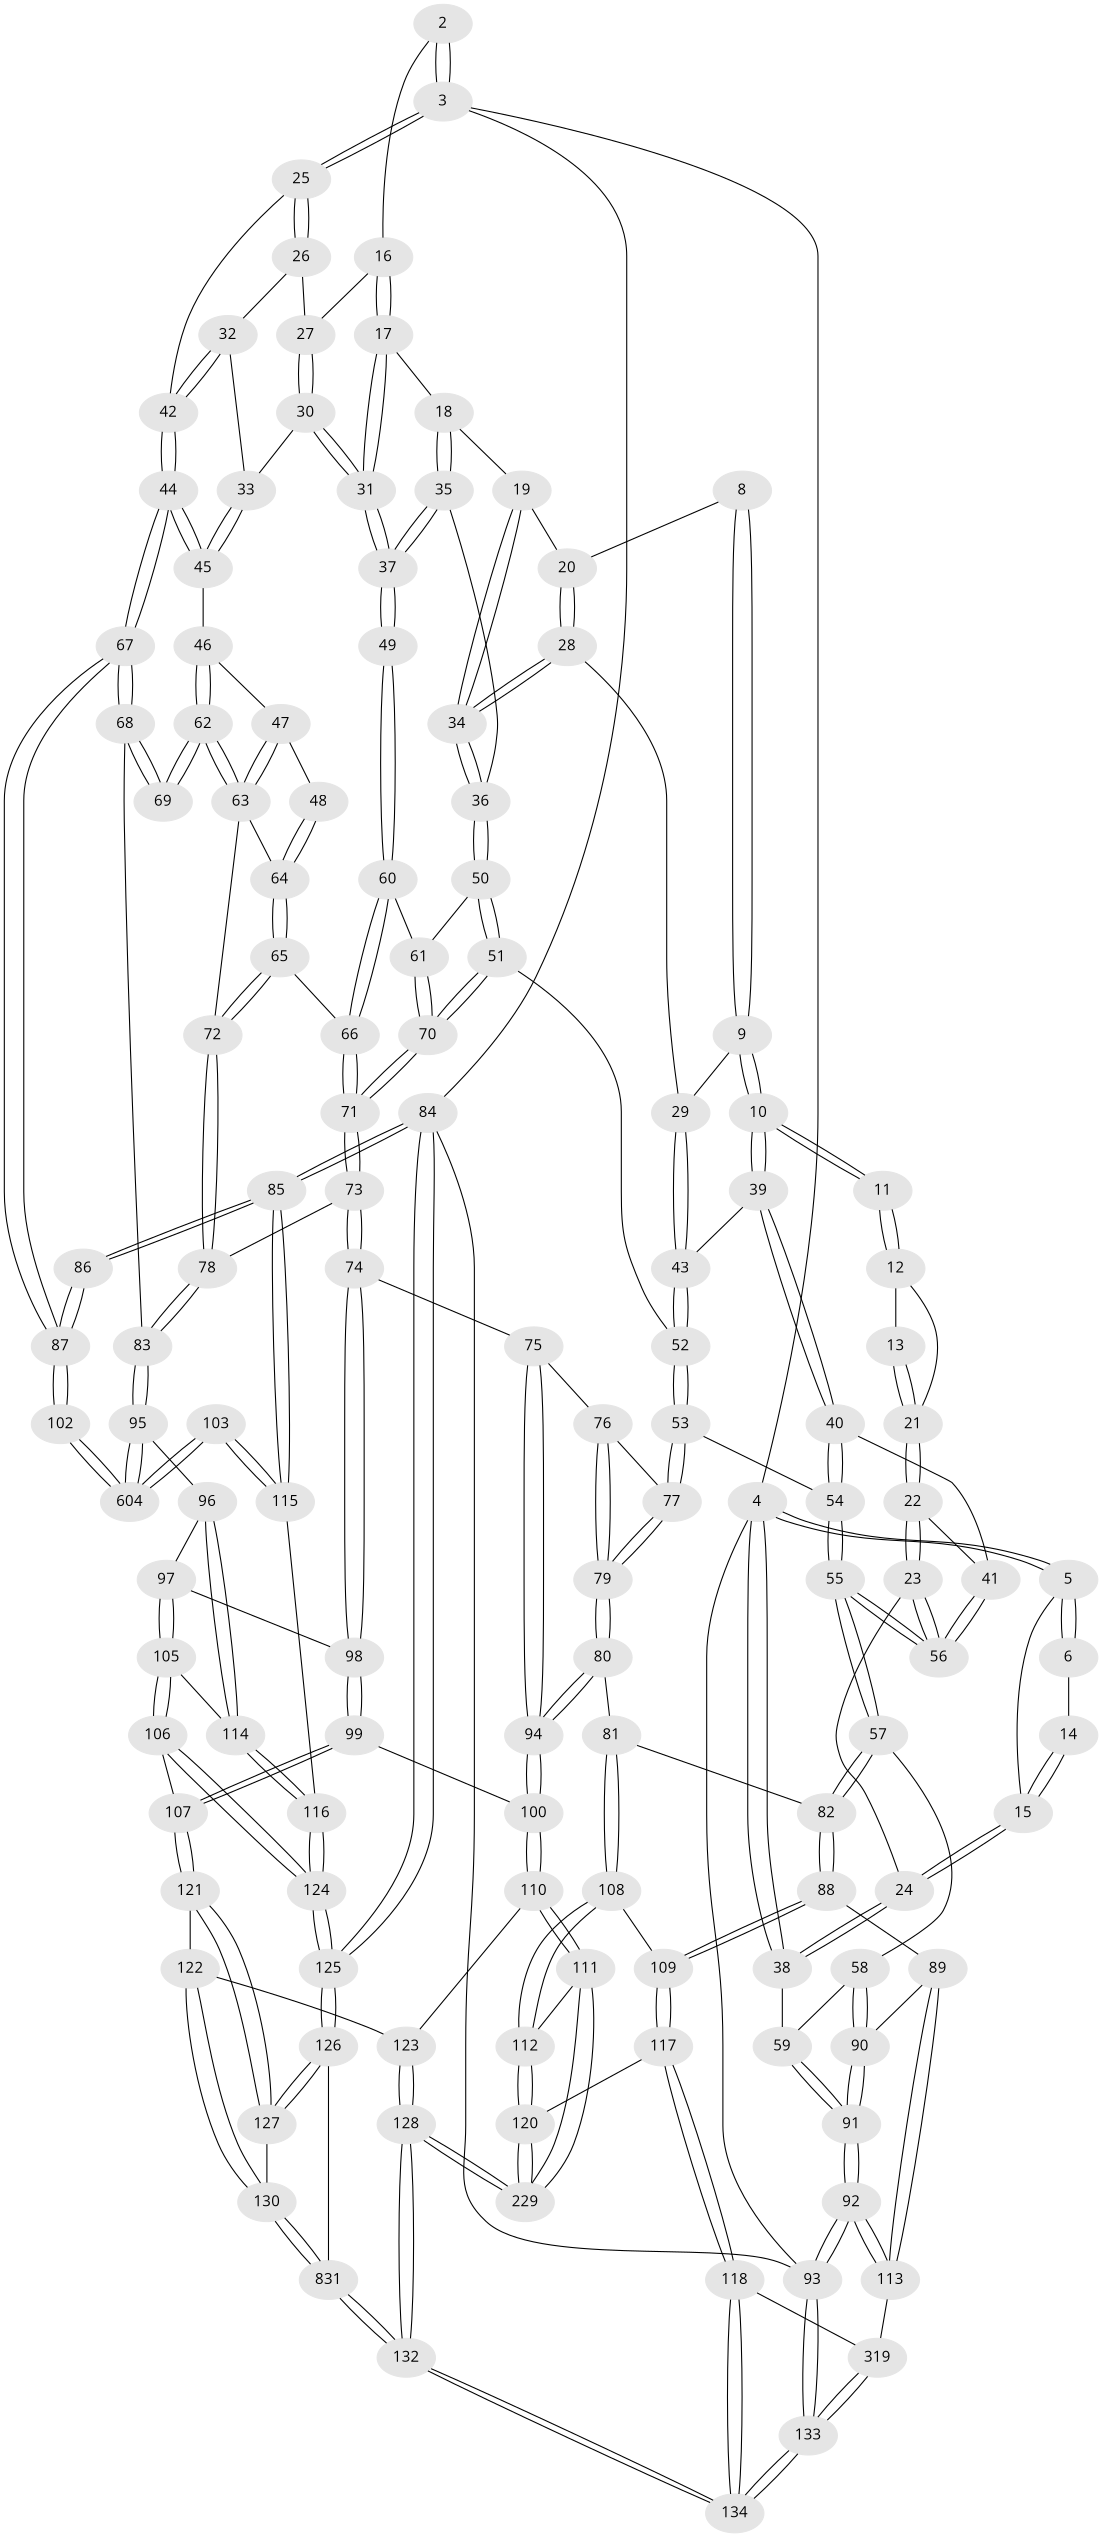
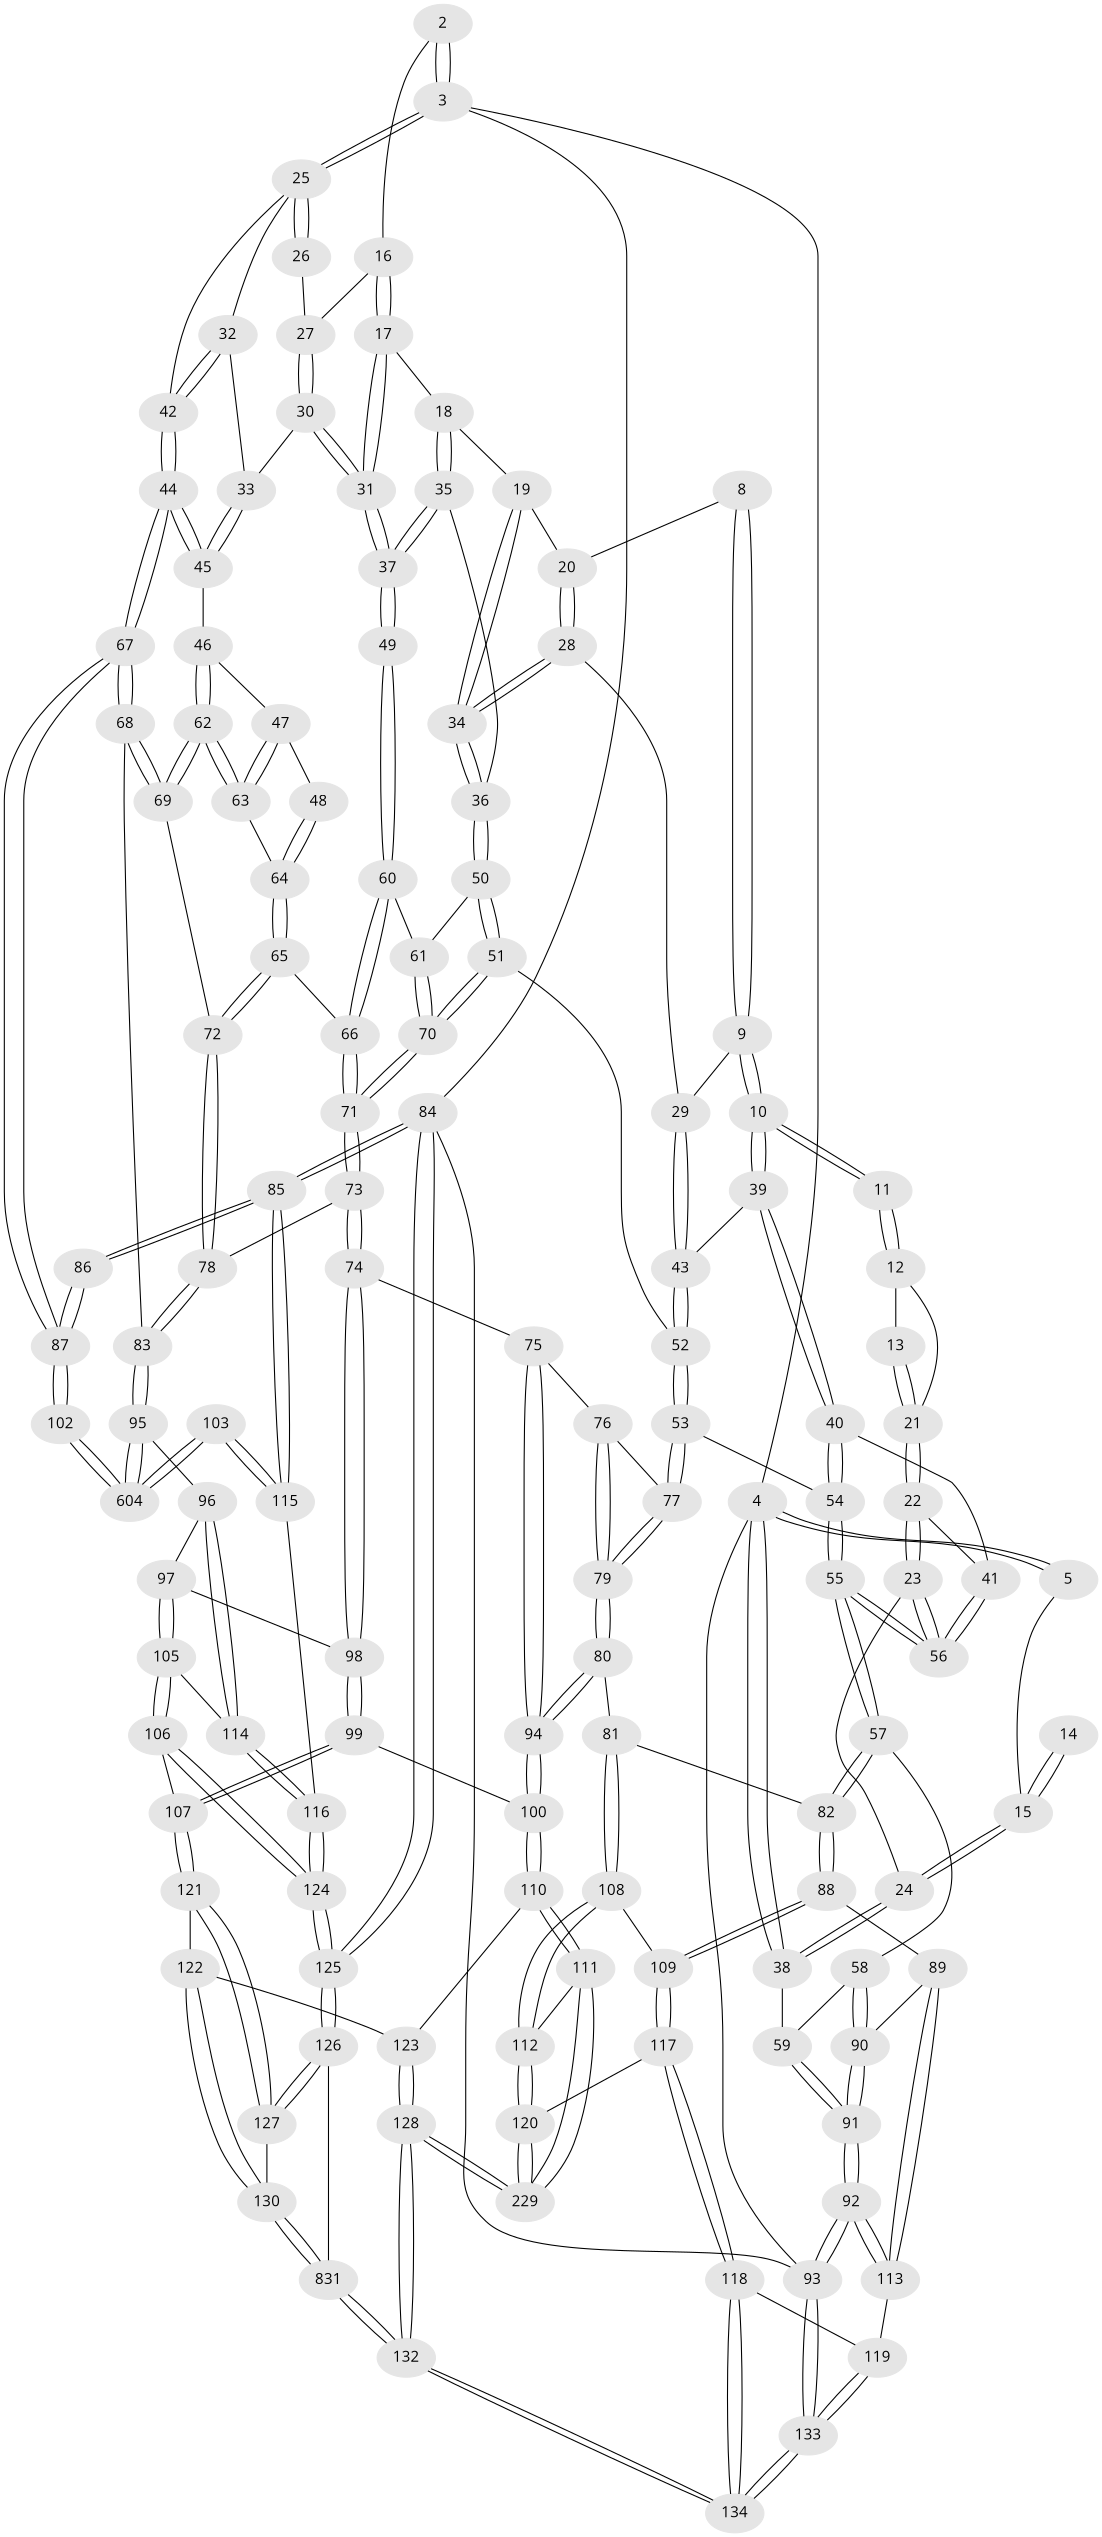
edge "26" -- "32": now "25" -- "32"
edge "63" -- "72": now "69" -- "72"
node "6": removed
node "319": label "319" -> "119"
